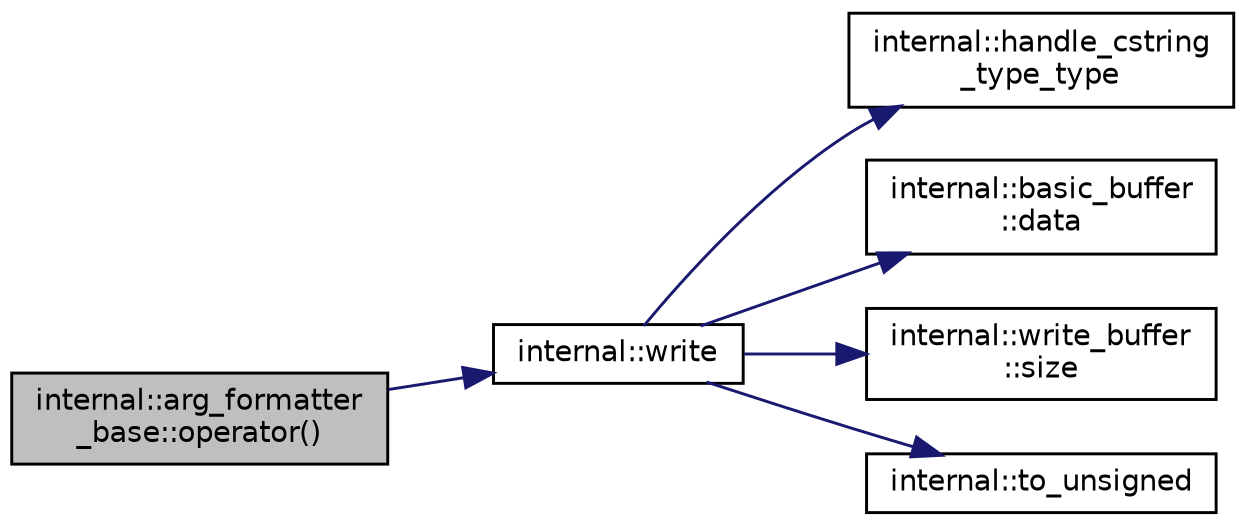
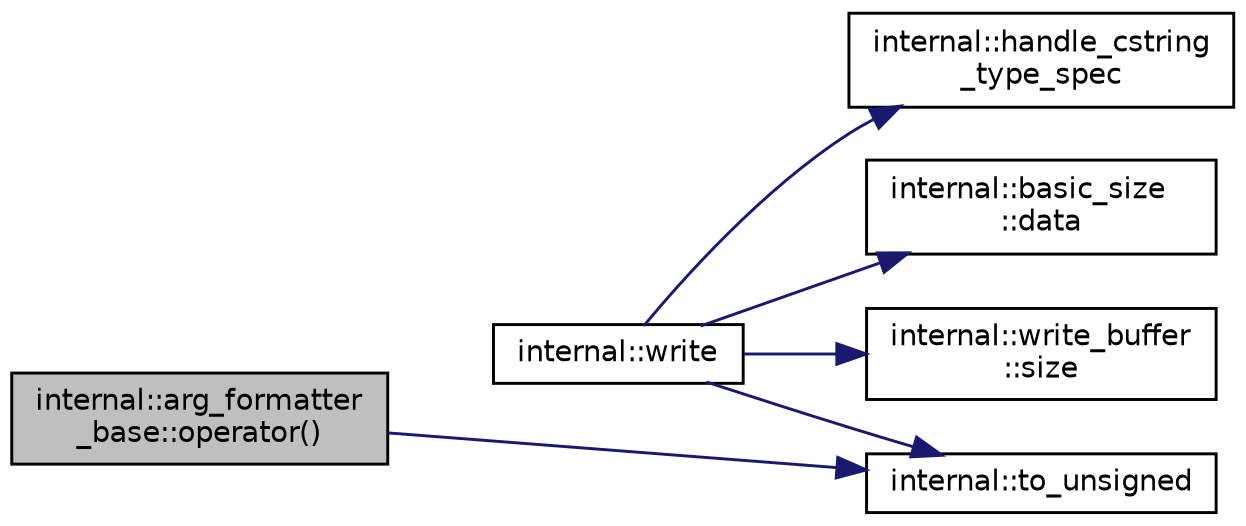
node "internal::handle_cstring _type_type": label "internal::handle_cstring _type_type" -> "internal::handle_cstring _type_spec"
node "internal::basic_buffer ::data": label "internal::basic_buffer ::data" -> "internal::basic_size ::data"
edge "internal::arg_formatter _base::operator()" -> "internal::write": now "internal::arg_formatter _base::operator()" -> "internal::to_unsigned"
